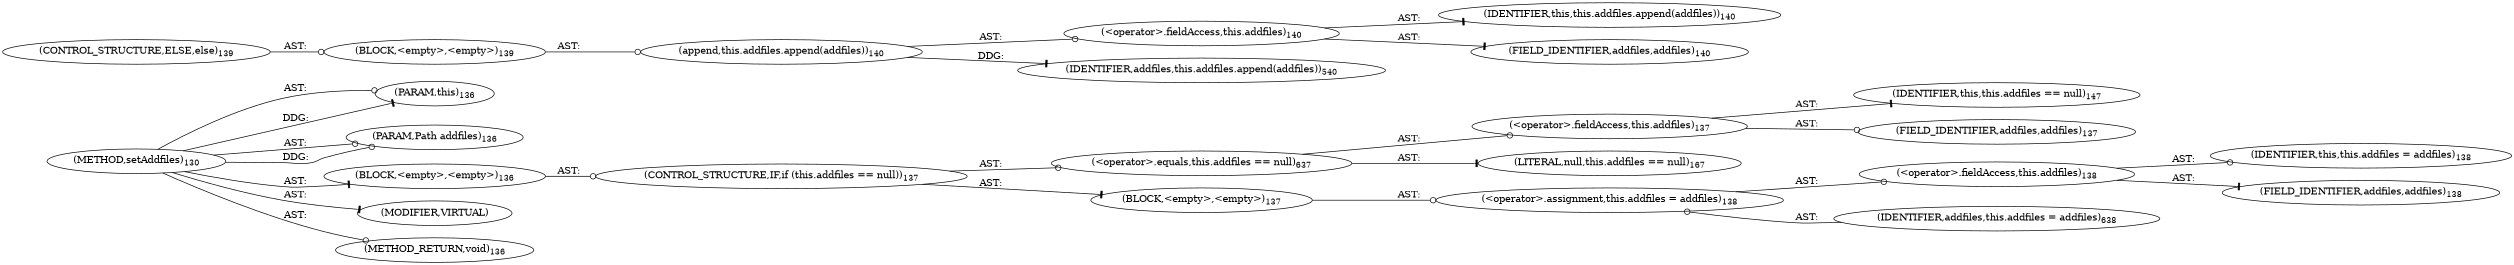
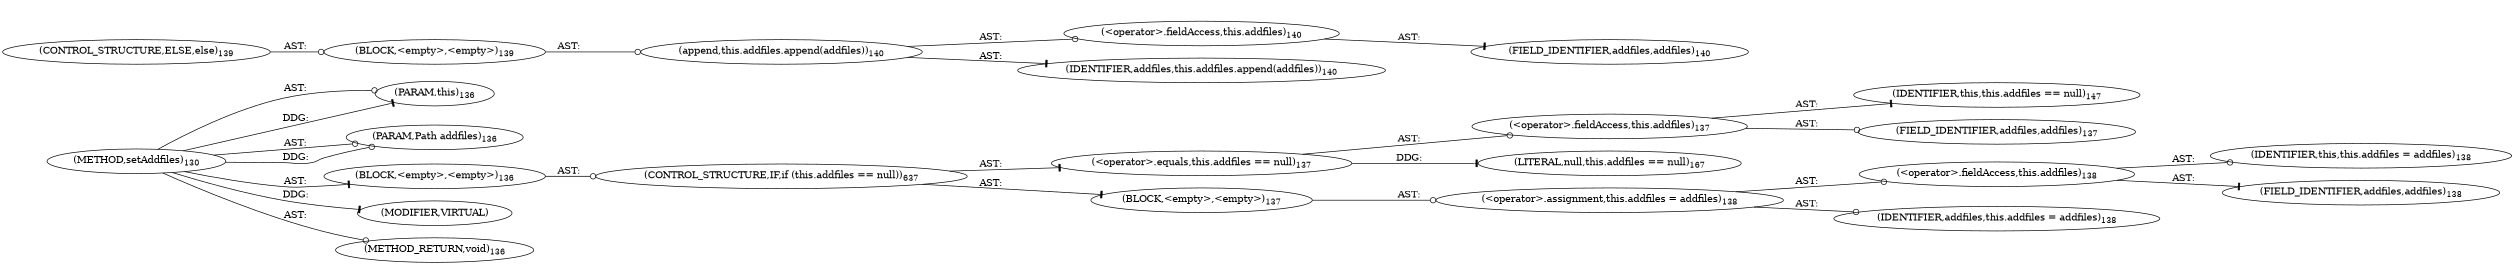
node "(IDENTIFIER,this,this.addfiles.append(addfiles))": removed
edge "(append,this.addfiles.append(addfiles))" -> "(IDENTIFIER,addfiles,this.addfiles.append(addfiles))": label "DDG: " -> "AST: "
node "(IDENTIFIER,addfiles,this.addfiles.append(addfiles))": text "540" -> "140"
edge "(<operator>.equals,this.addfiles == null)" -> "(LITERAL,null,this.addfiles == null)": label "AST: " -> "DDG: "
node "(<operator>.equals,this.addfiles == null)": text "637" -> "137"
edge "(CONTROL_STRUCTURE,IF,if (this.addfiles == null))" -> "(<operator>.equals,this.addfiles == null)": arrowhead odot -> tee
node "(CONTROL_STRUCTURE,IF,if (this.addfiles == null))": text "137" -> "637"
edge "(METHOD,setAddfiles)" -> "(MODIFIER,VIRTUAL)": label "AST: " -> "DDG: "
node "(IDENTIFIER,addfiles,this.addfiles = addfiles)": text "638" -> "138"
edge "(IDENTIFIER,addfiles,this.addfiles = addfiles)" -> "(<operator>.assignment,this.addfiles = addfiles)": reversed
